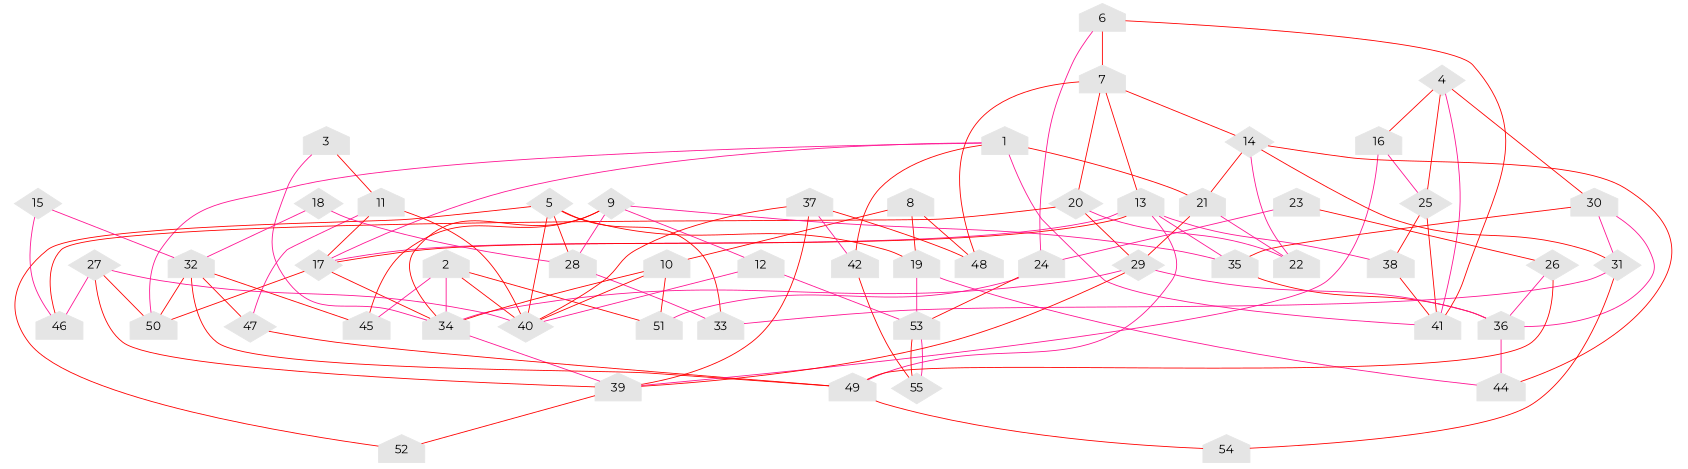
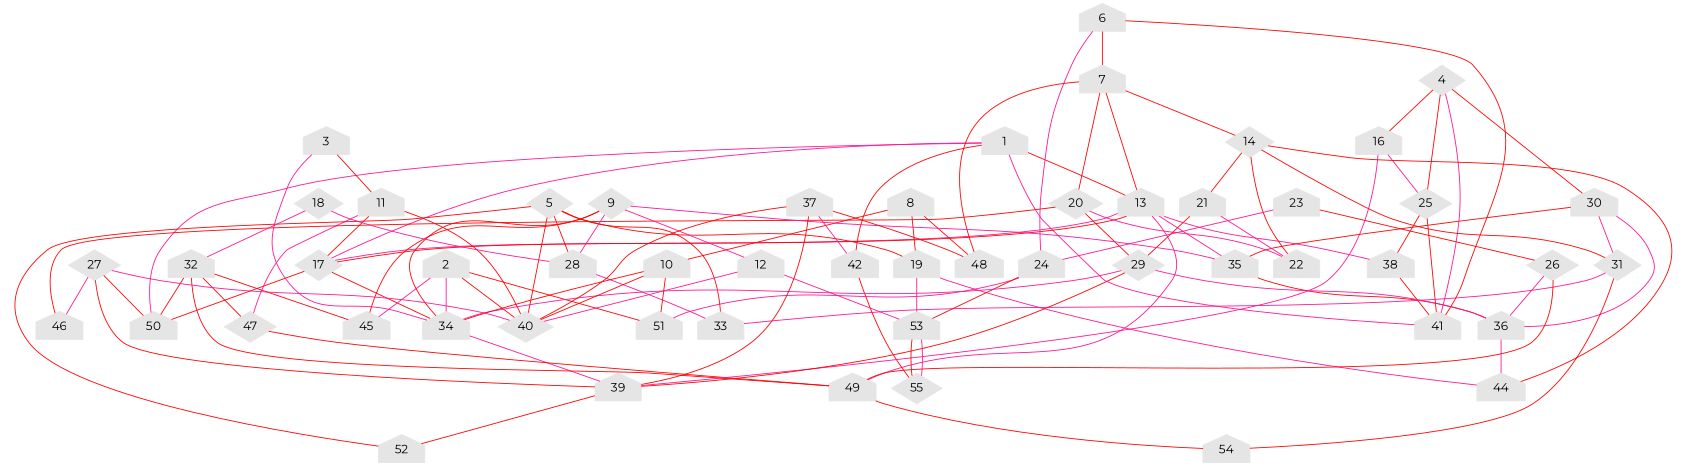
edge "1" -- "21": now "1" -- "13"
node "15": removed
edge "14" -- "22": color deeppink -> red
